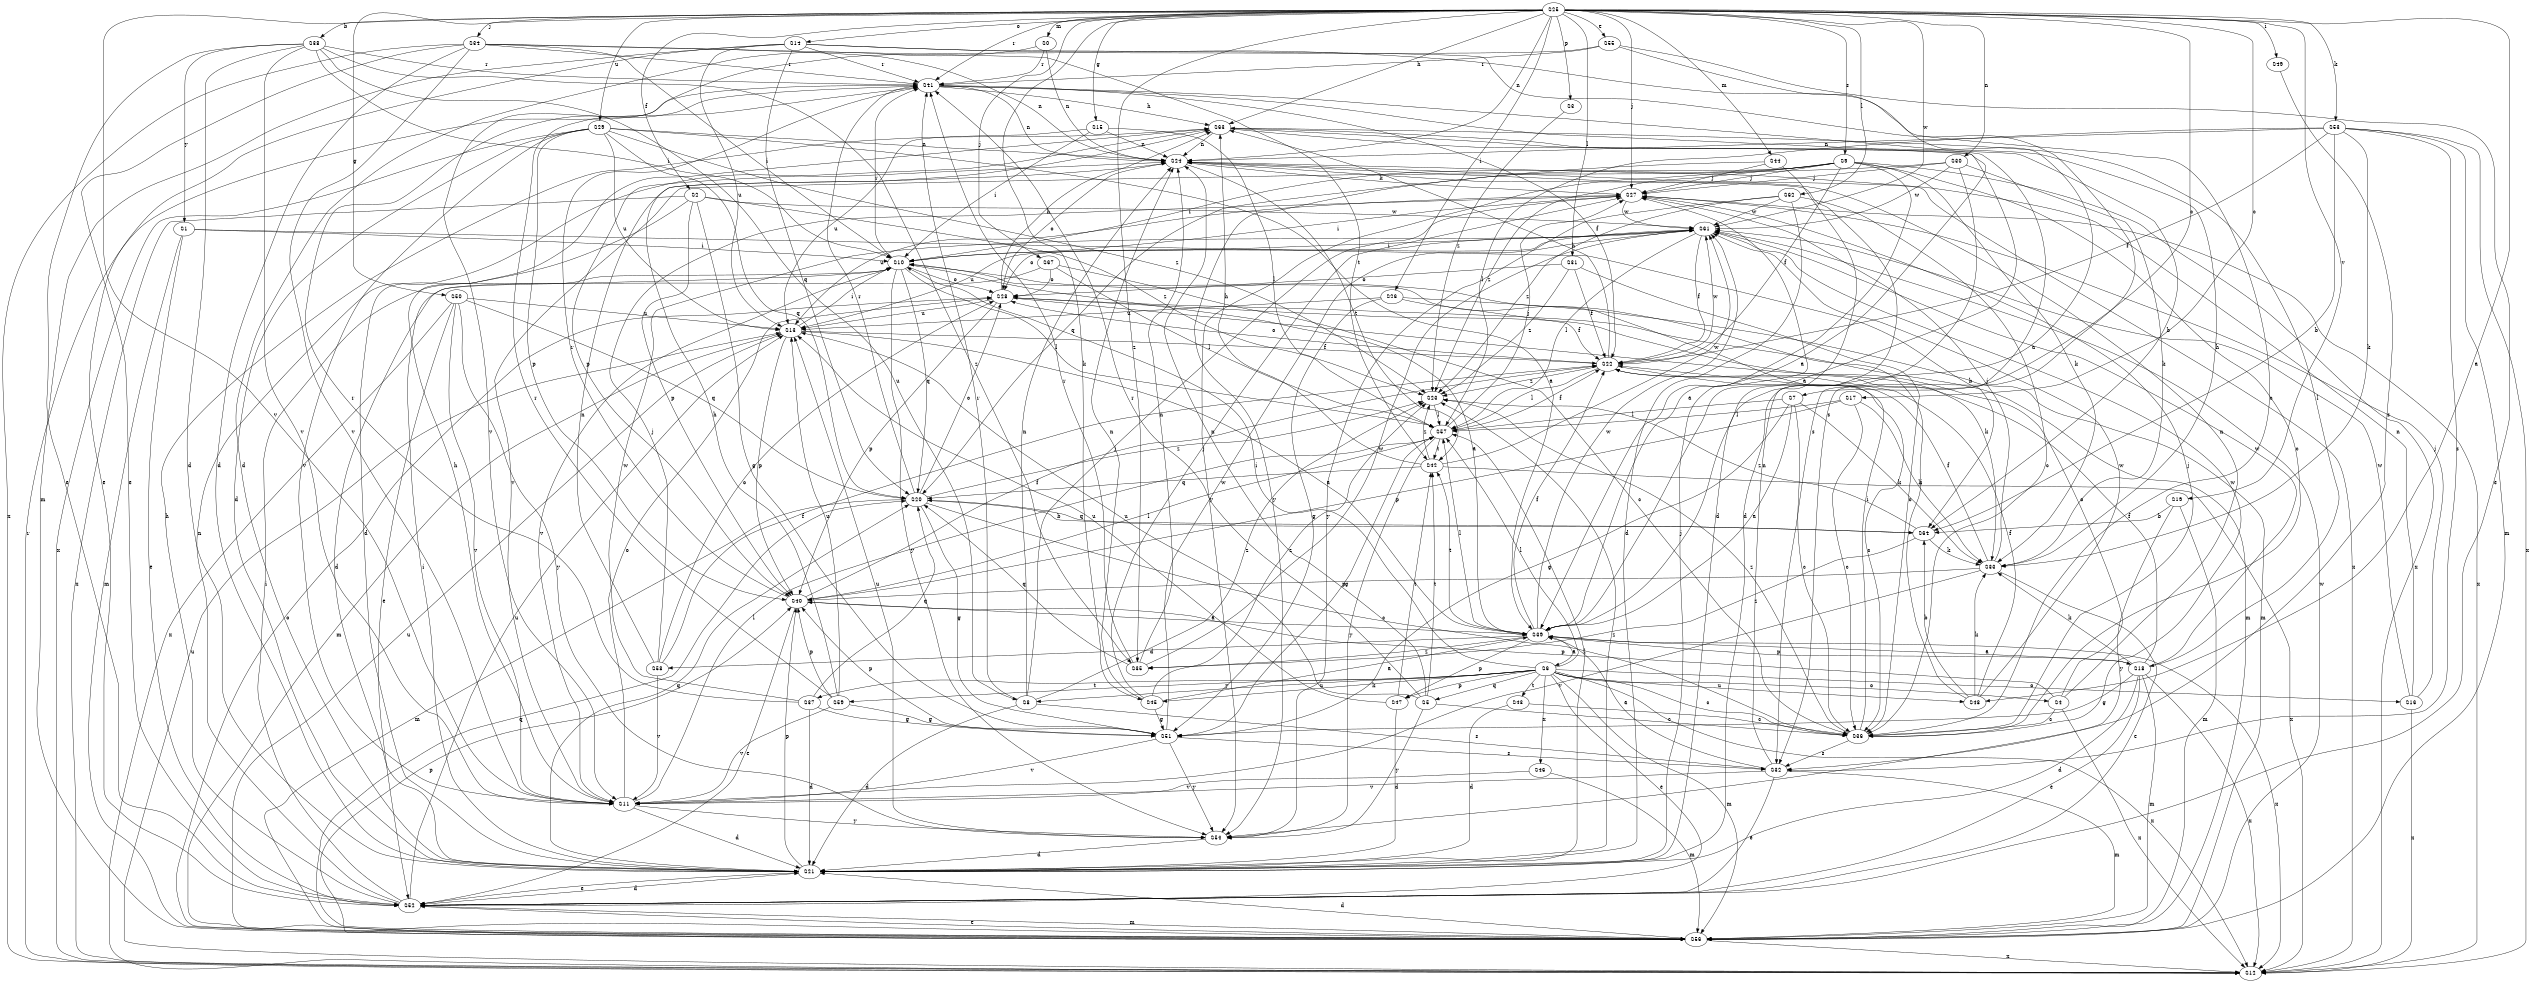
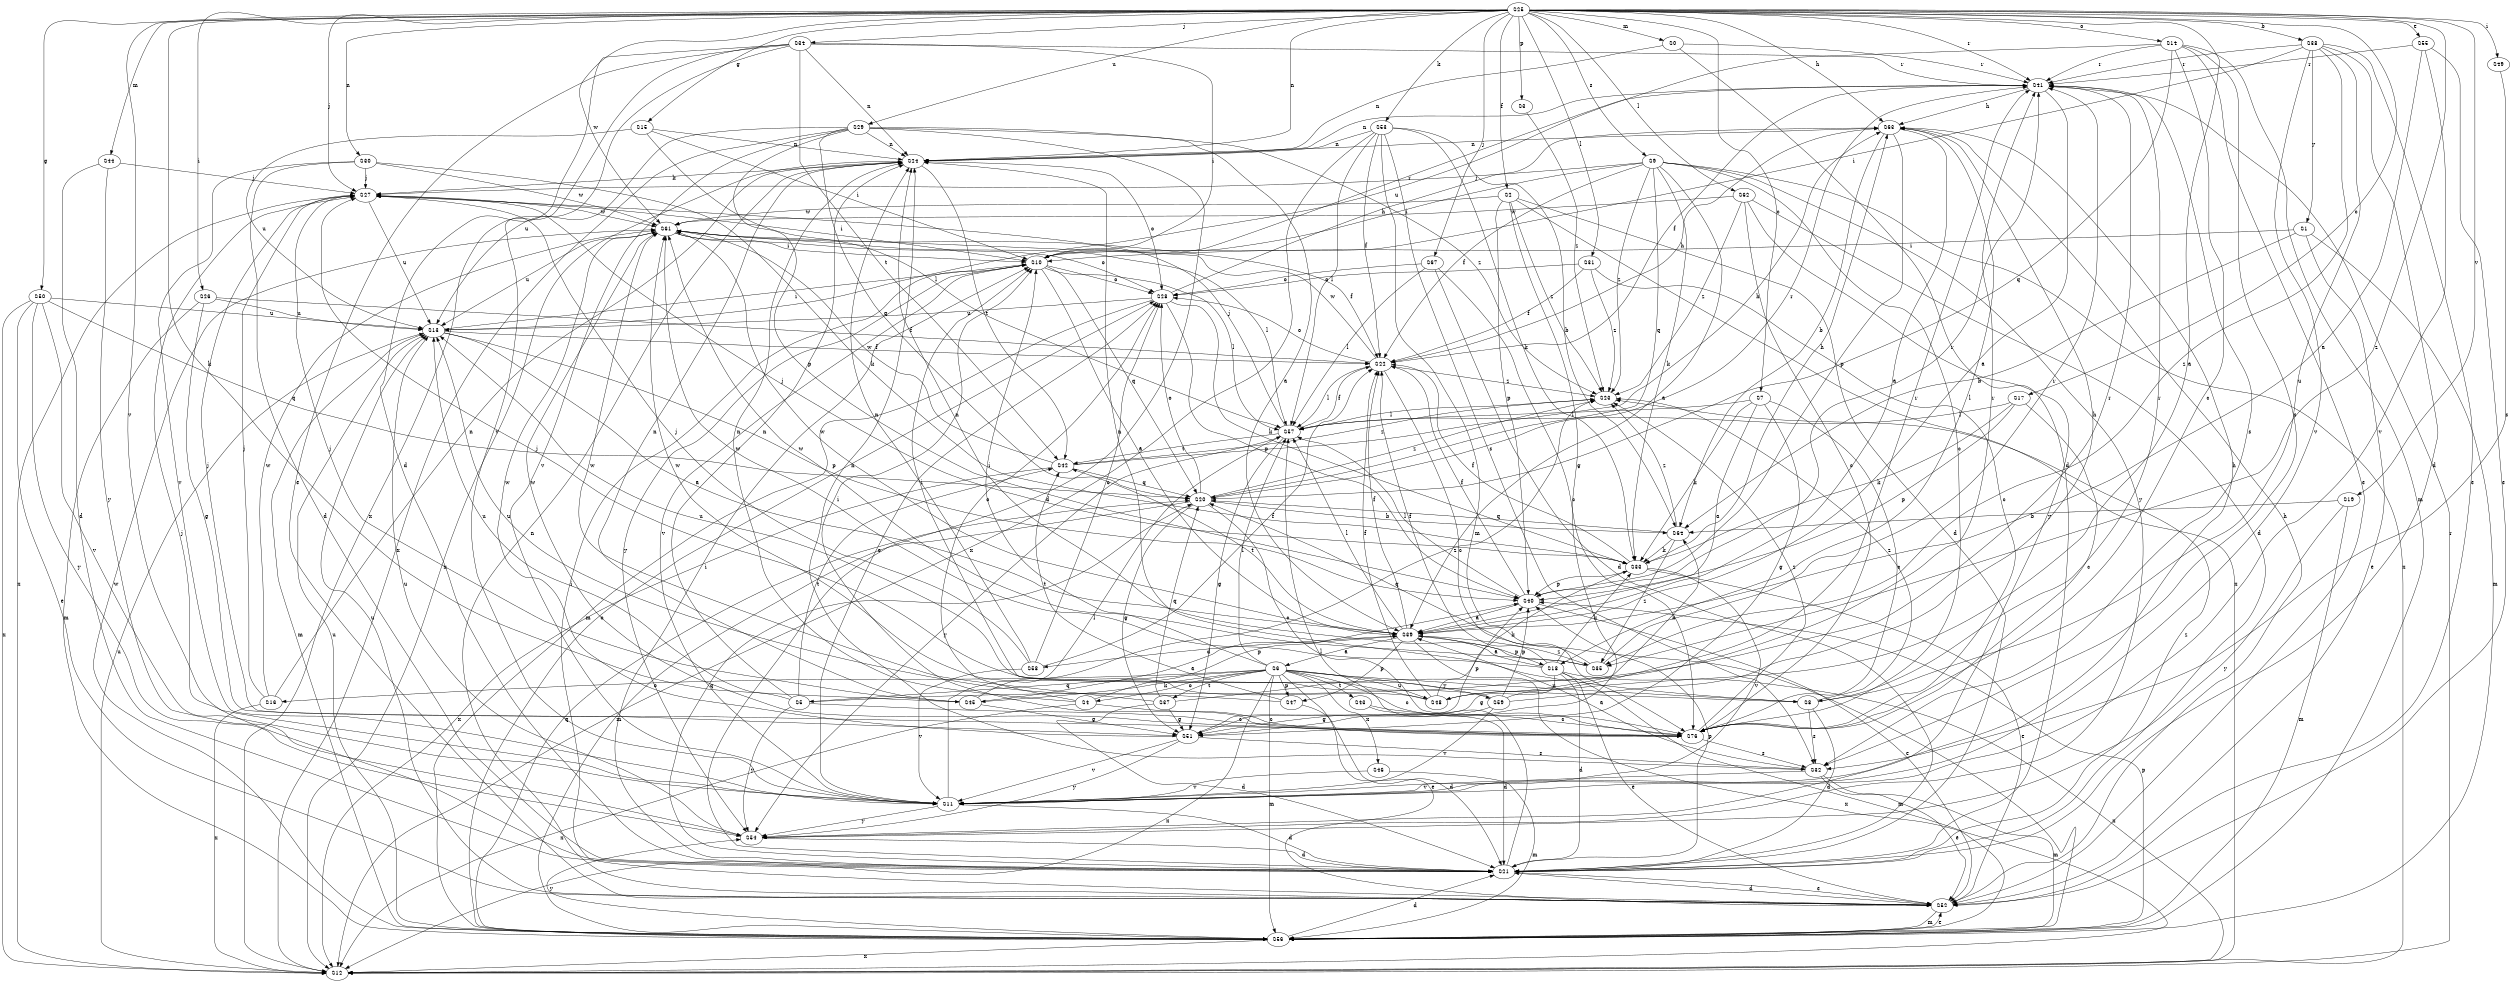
node "S36": label "S36" -> "S76"
edge "S56" -> "S54": added, label "y"
